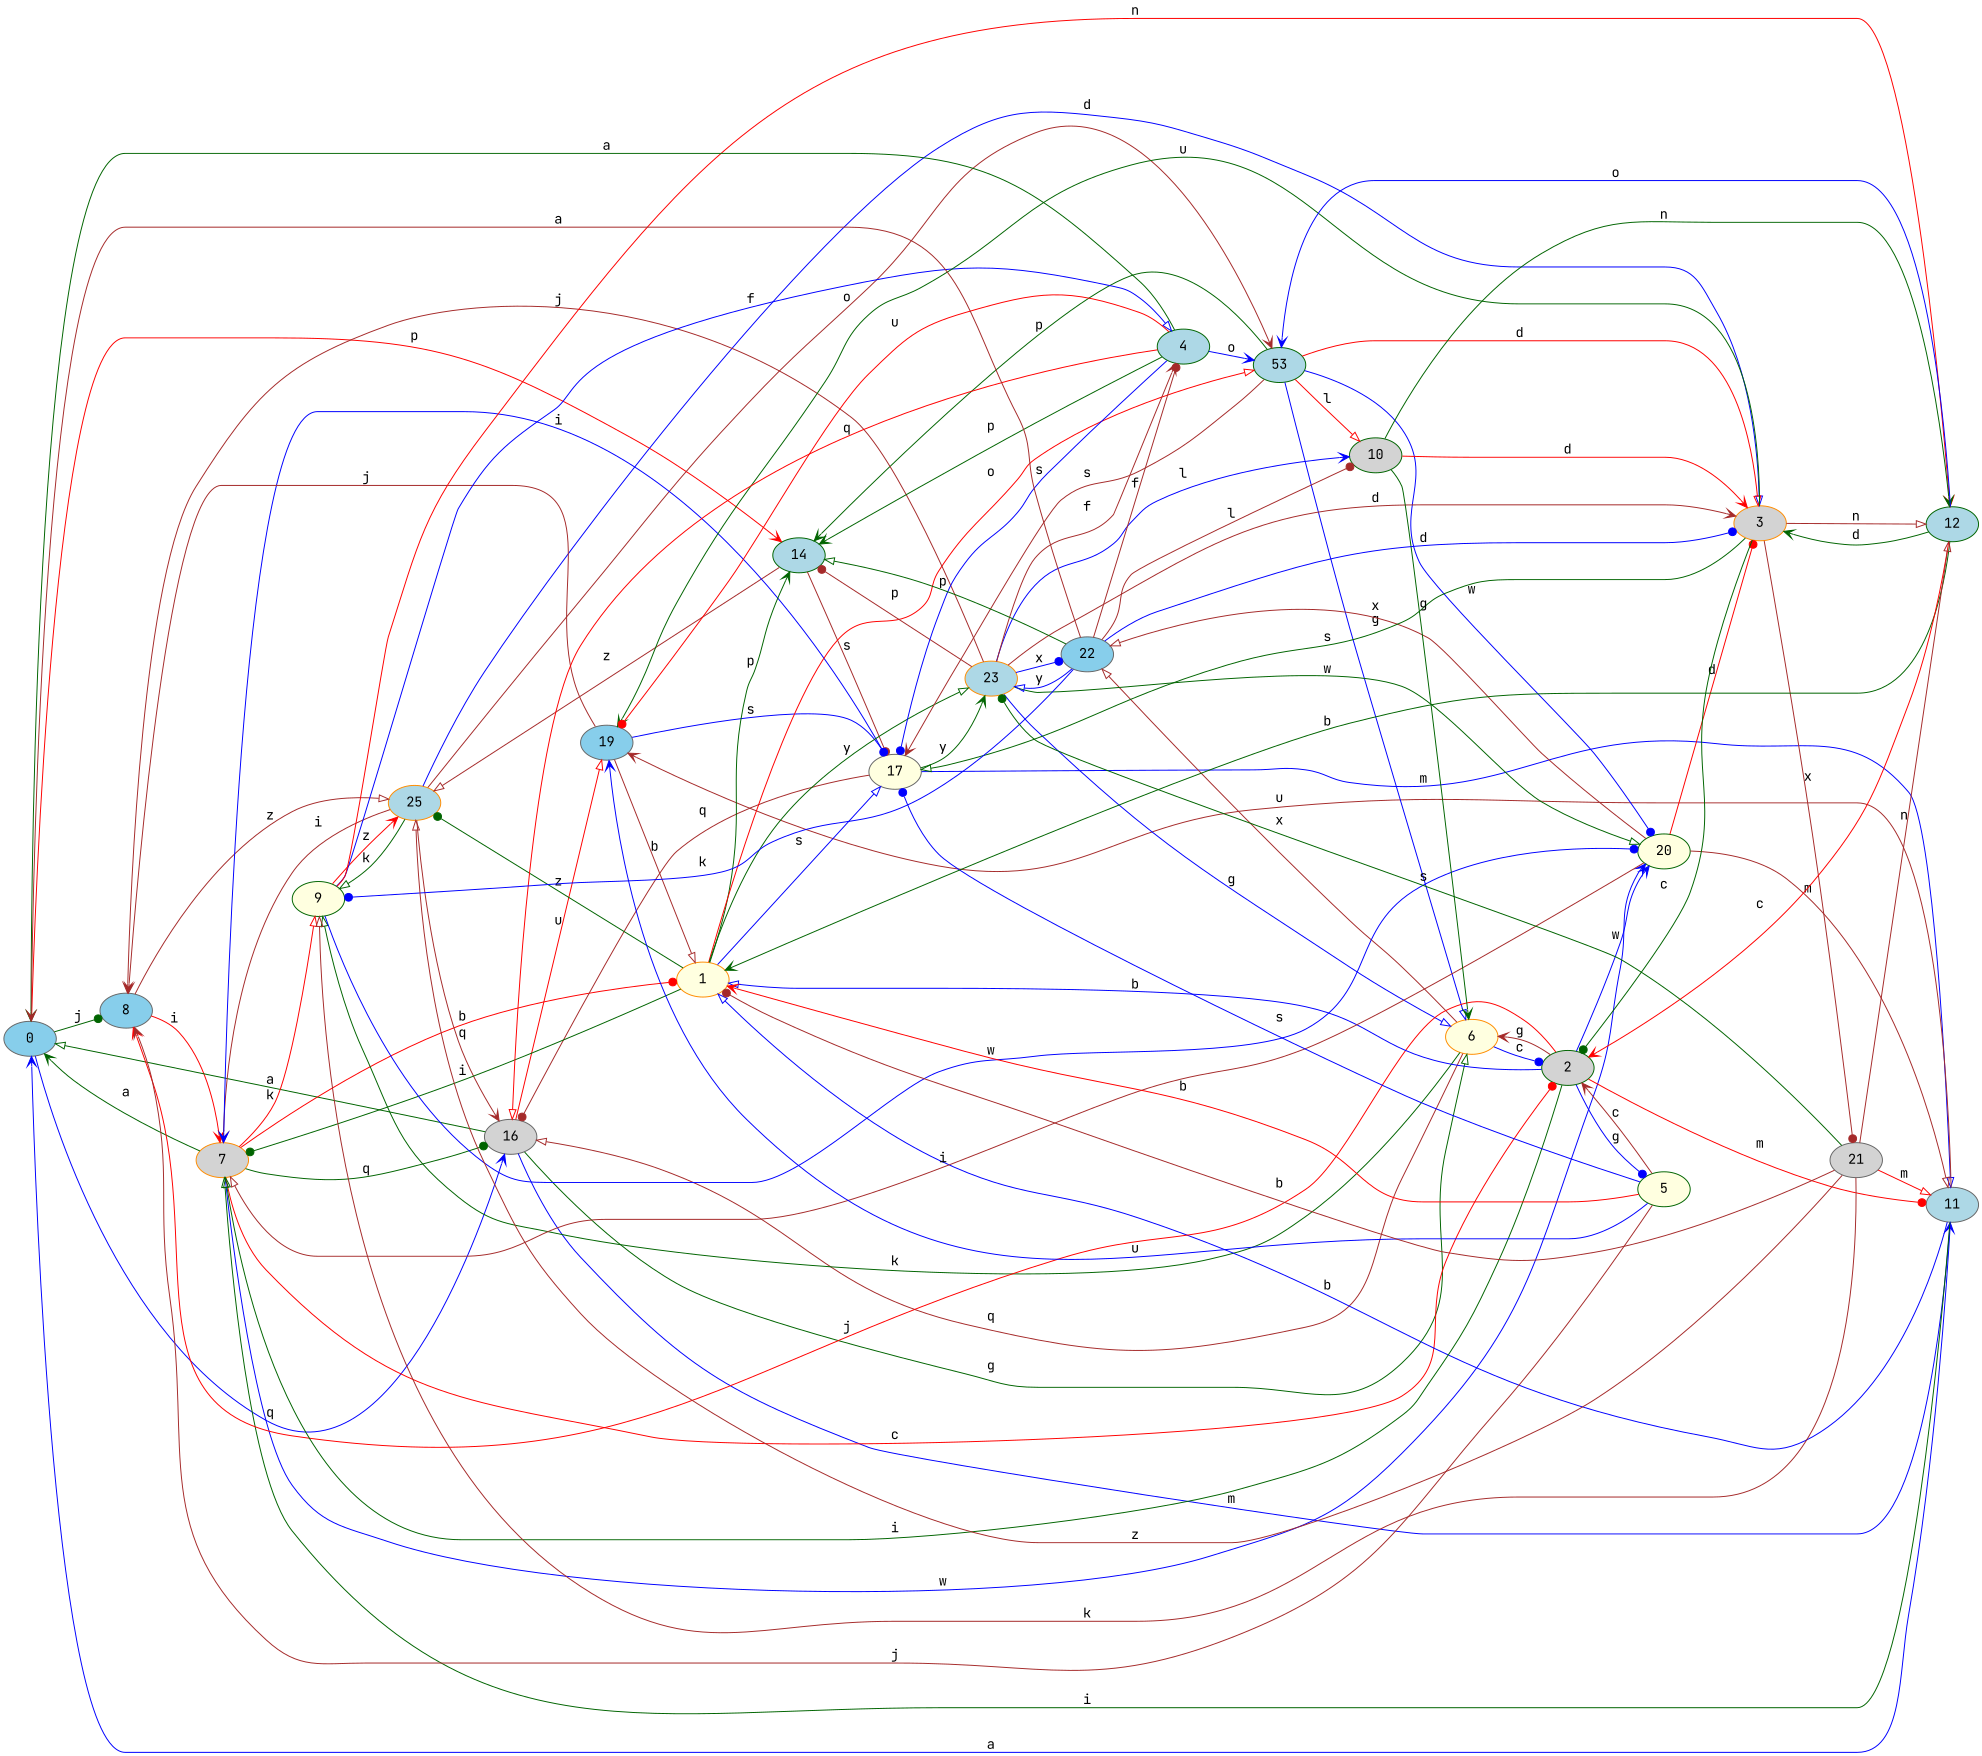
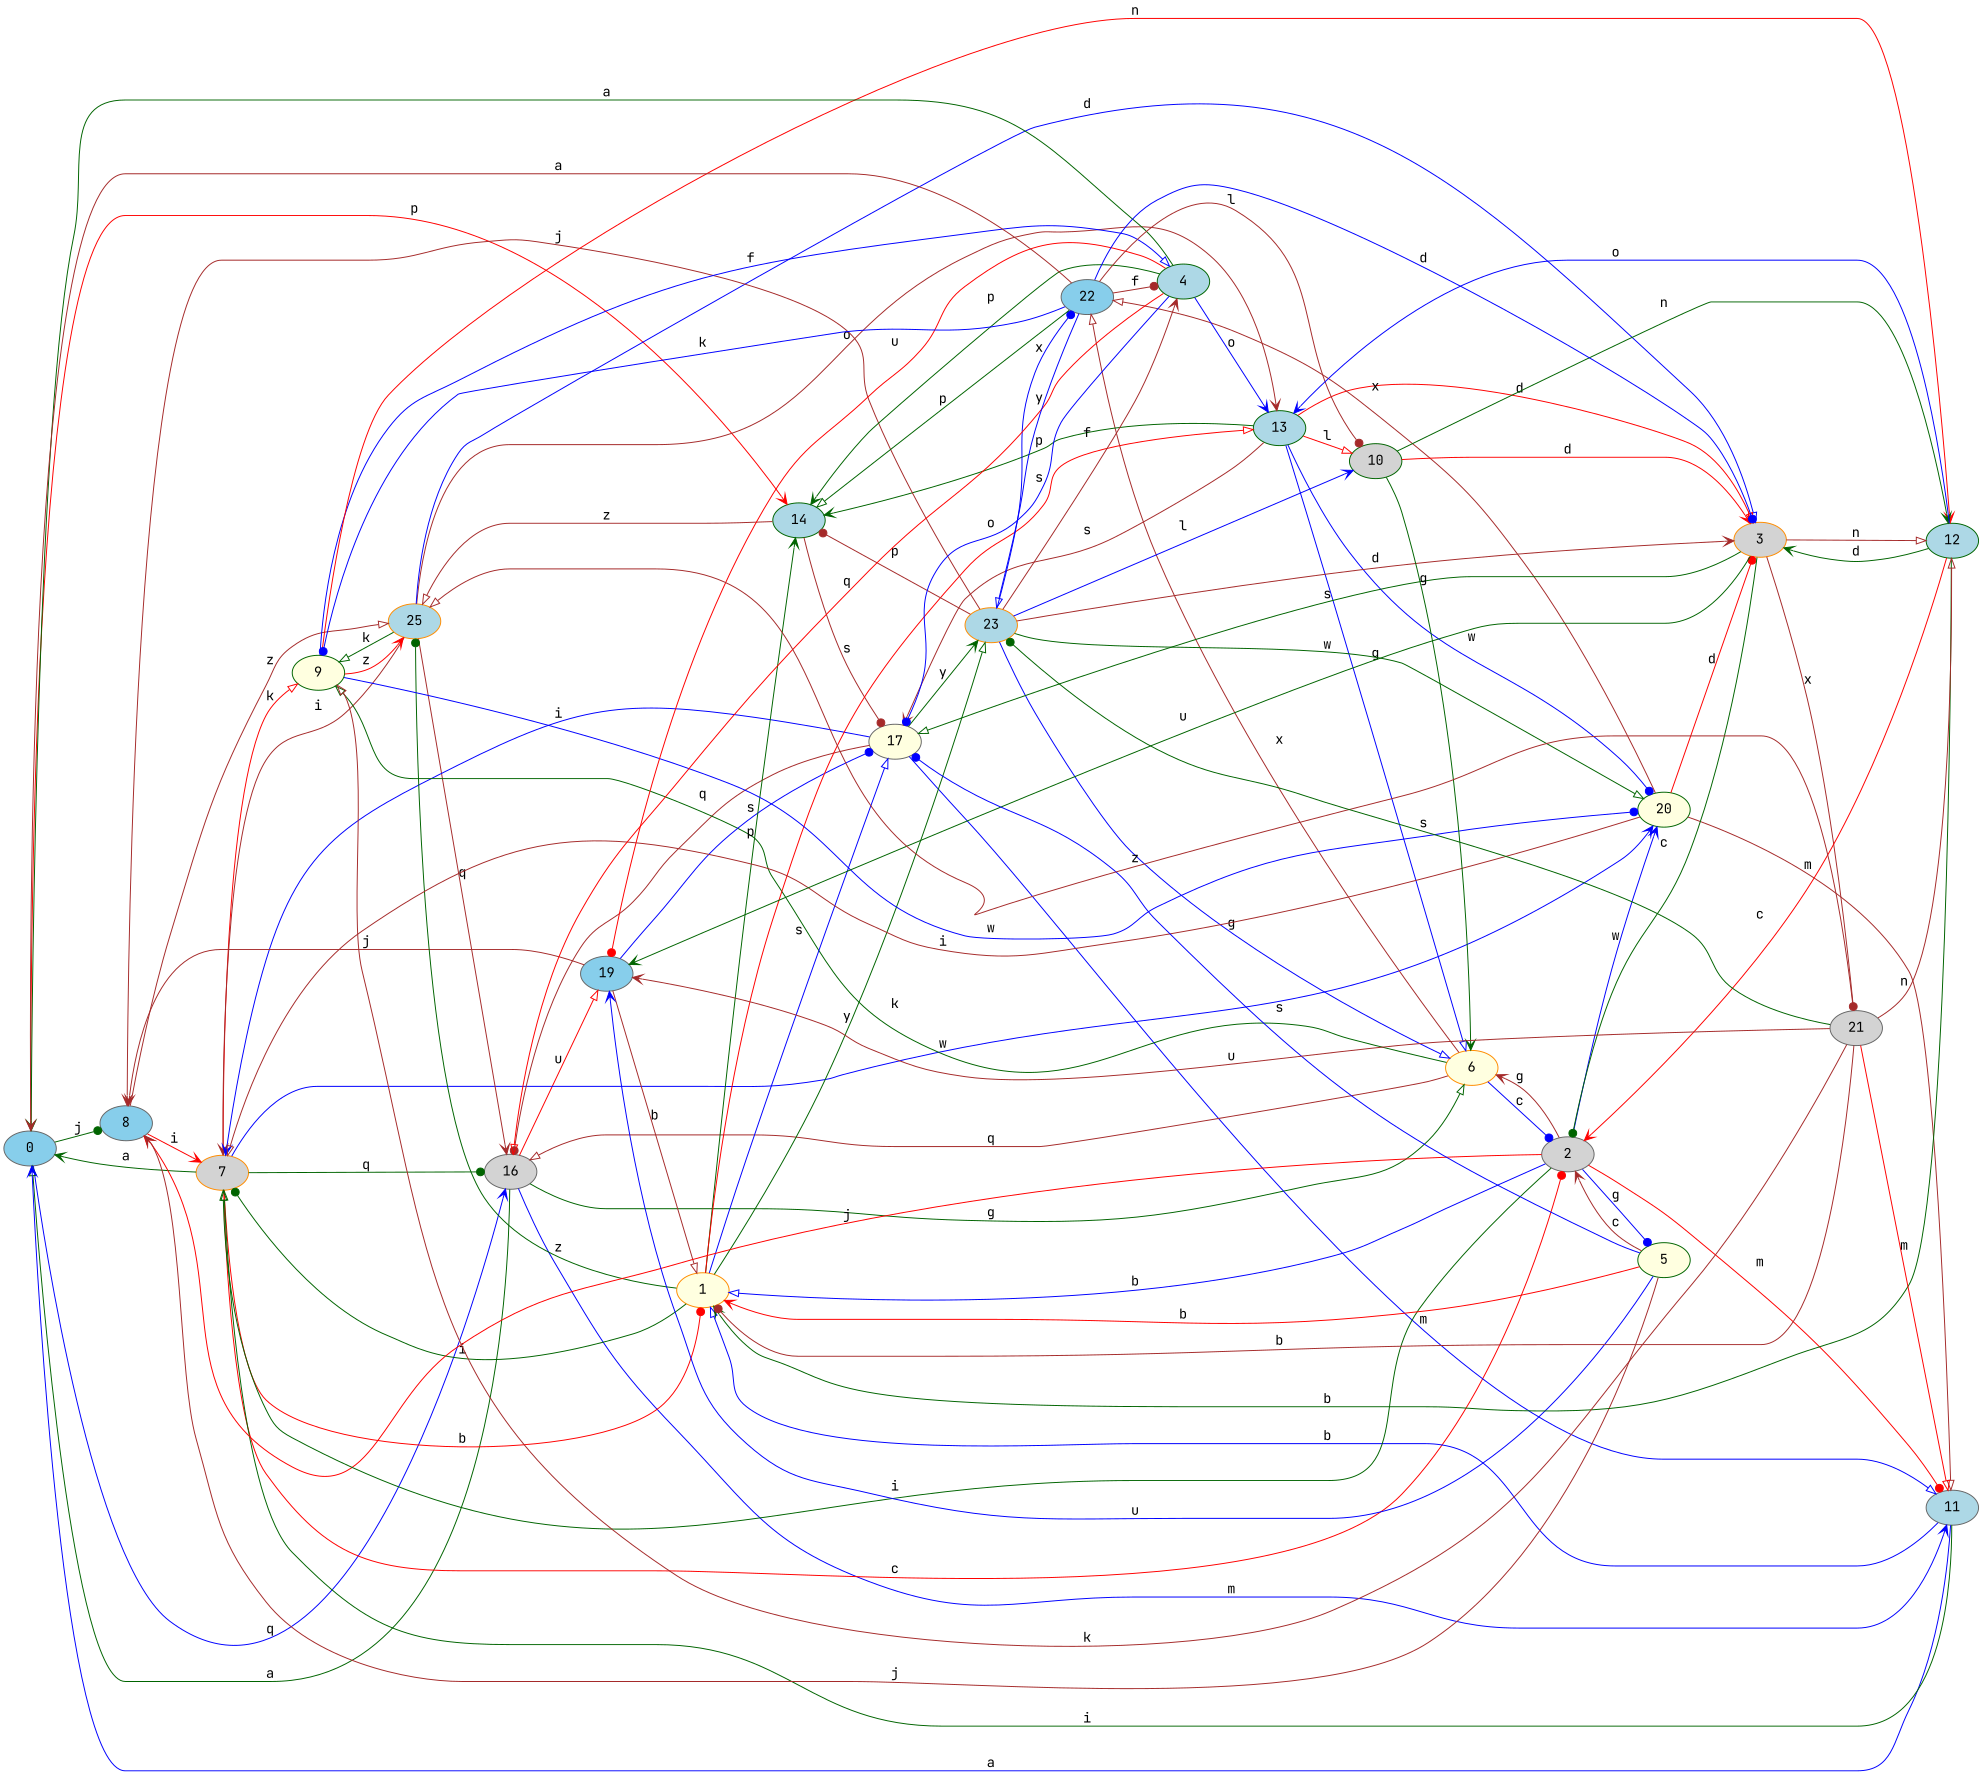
node "53": label "53" -> "13"
edge "11" -> "19": now "21" -> "19"
node "2": color darkgreen -> gray40
